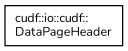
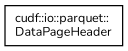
node "cudf::io::cudf:: DataPageHeader": label "cudf::io::cudf:: DataPageHeader" -> "cudf::io::parquet:: DataPageHeader"
